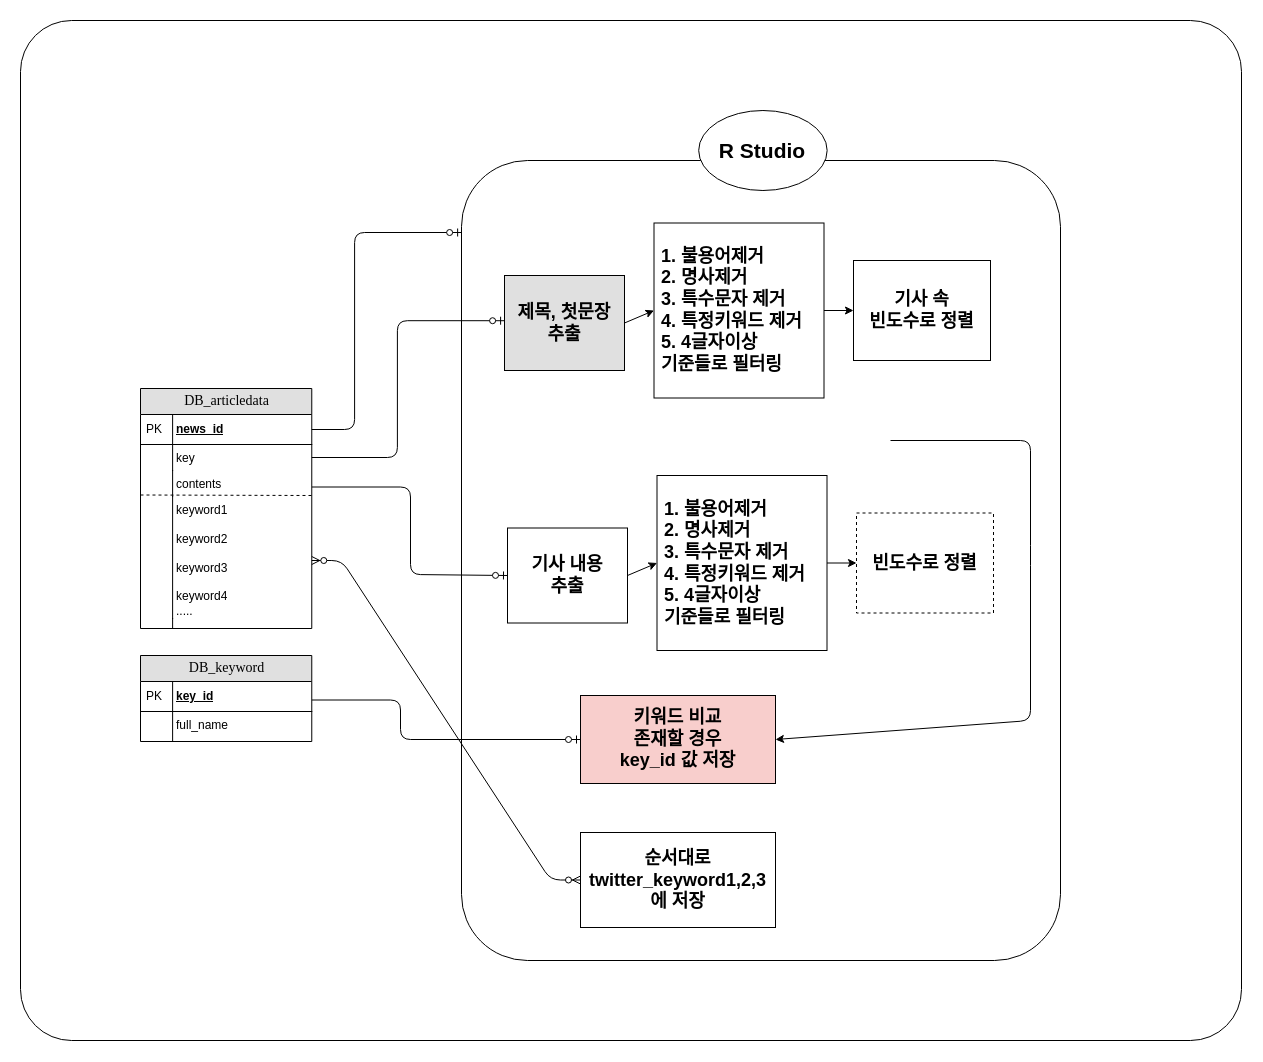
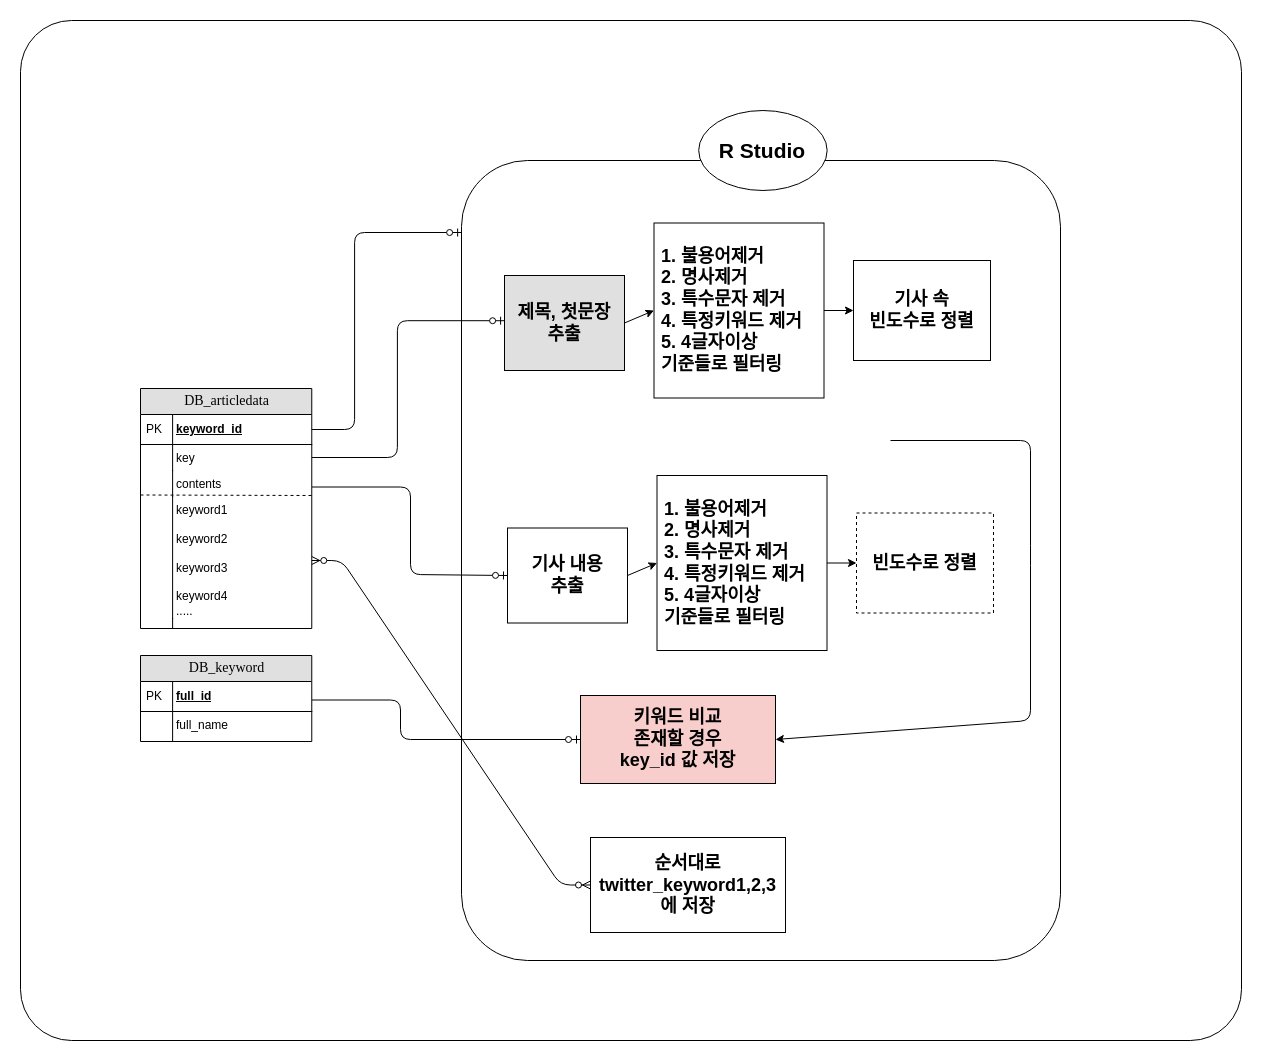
node "news_id": label "news_id" -> "keyword_id"
node "key_id": label "key_id" -> "full_id"
node "순서대로 twitter_keyword1,2,3에 저장": moved (678, 880) -> (688, 885)
